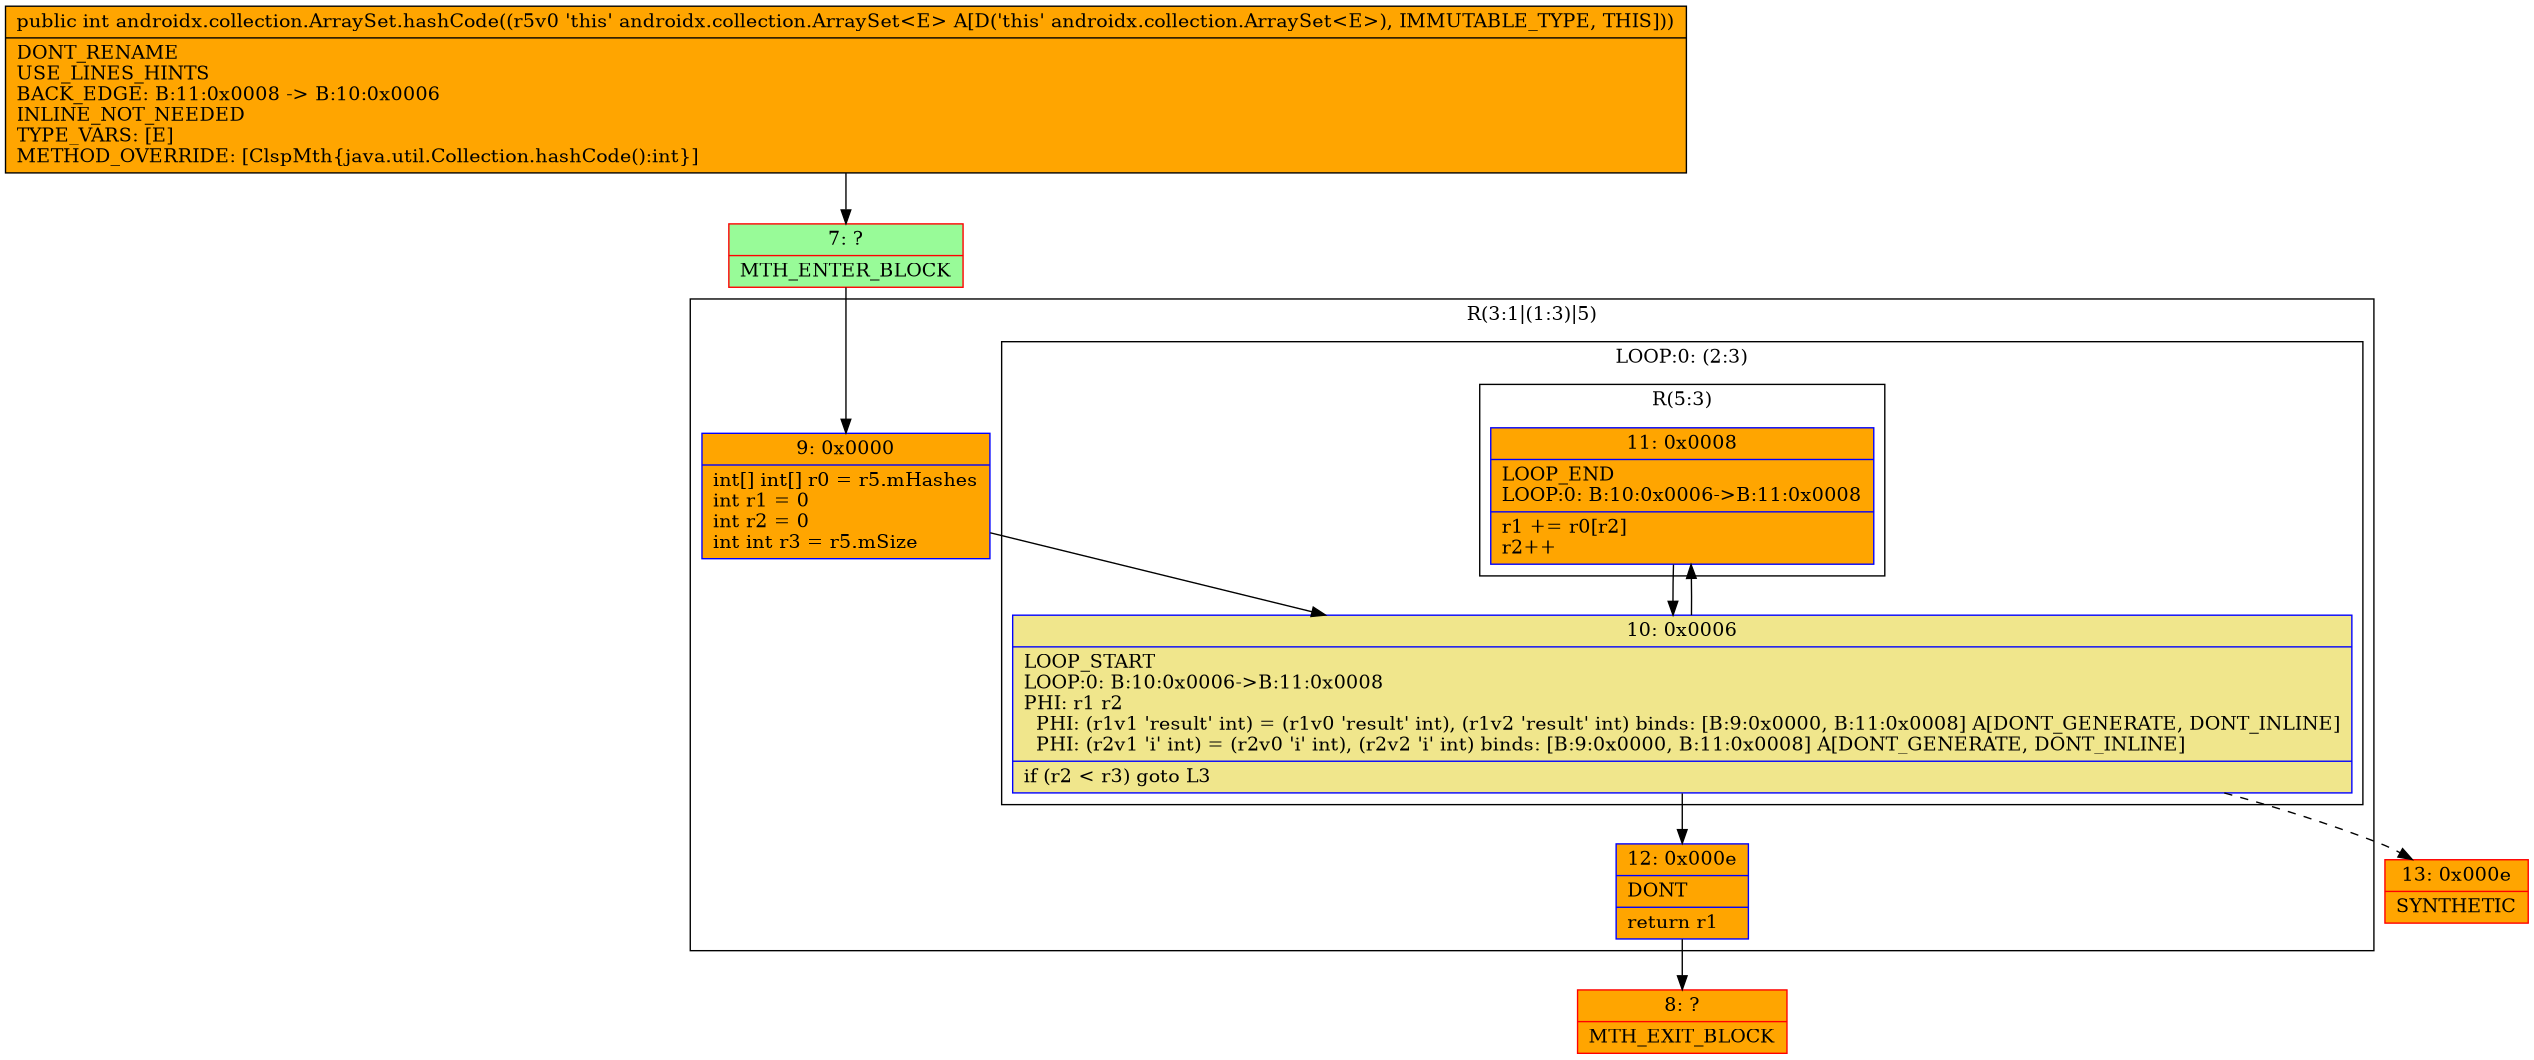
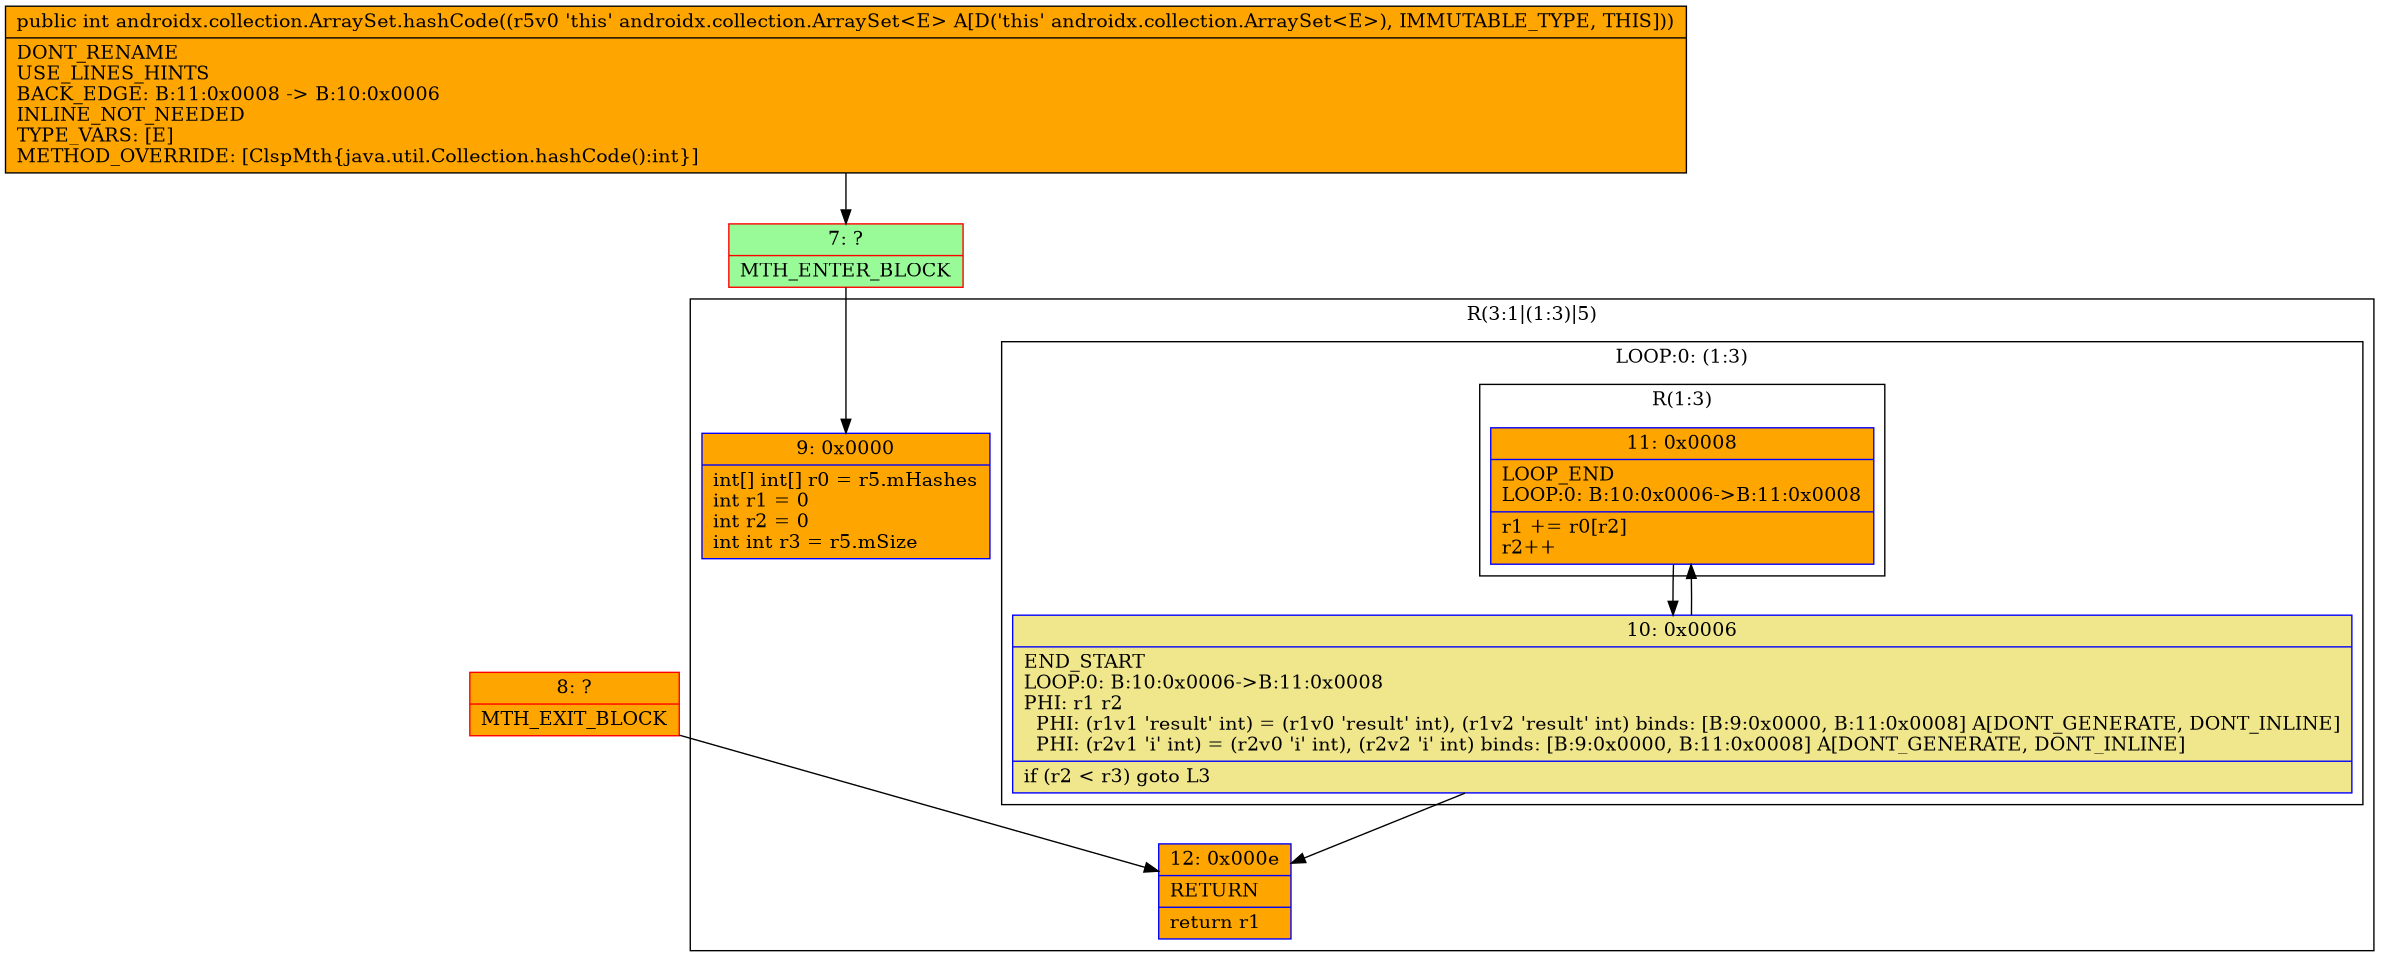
cluster "LOOP:0: (2:3)": label "LOOP:0: (2:3)" -> "LOOP:0: (1:3)"
cluster "R(5:3)": label "R(5:3)" -> "R(1:3)"
edge "9: 0x0000" -> "10: 0x0006": removed
node "10: 0x0006": text "LOOP_START" -> "END_START"
node "12: 0x000e": text "DONT" -> "RETURN"
node "13: 0x000e": removed
edge "12: 0x000e" -> "8: ?": reversed
